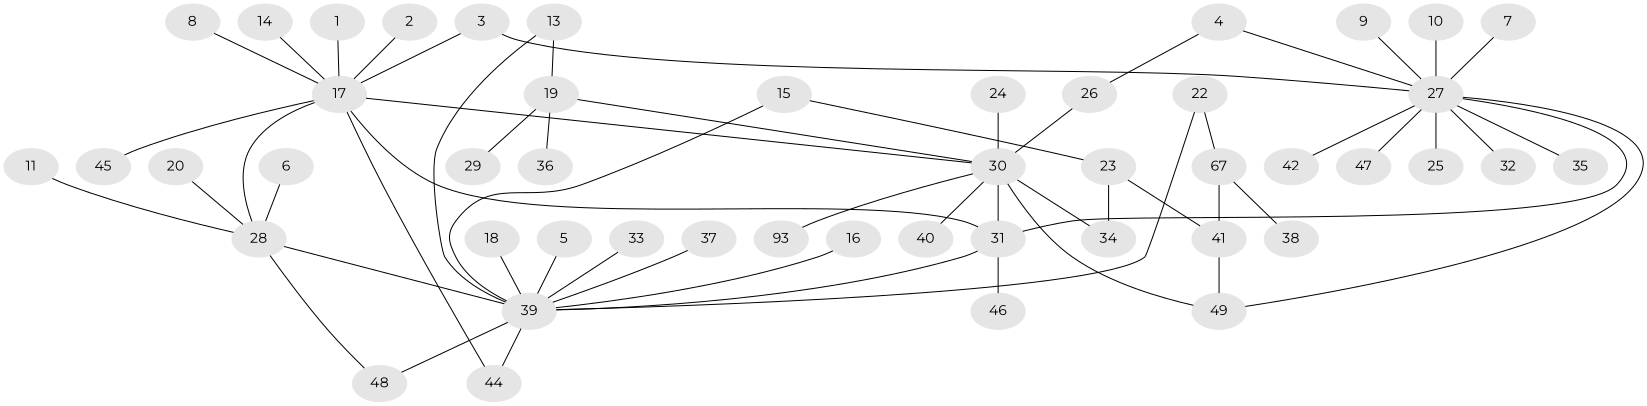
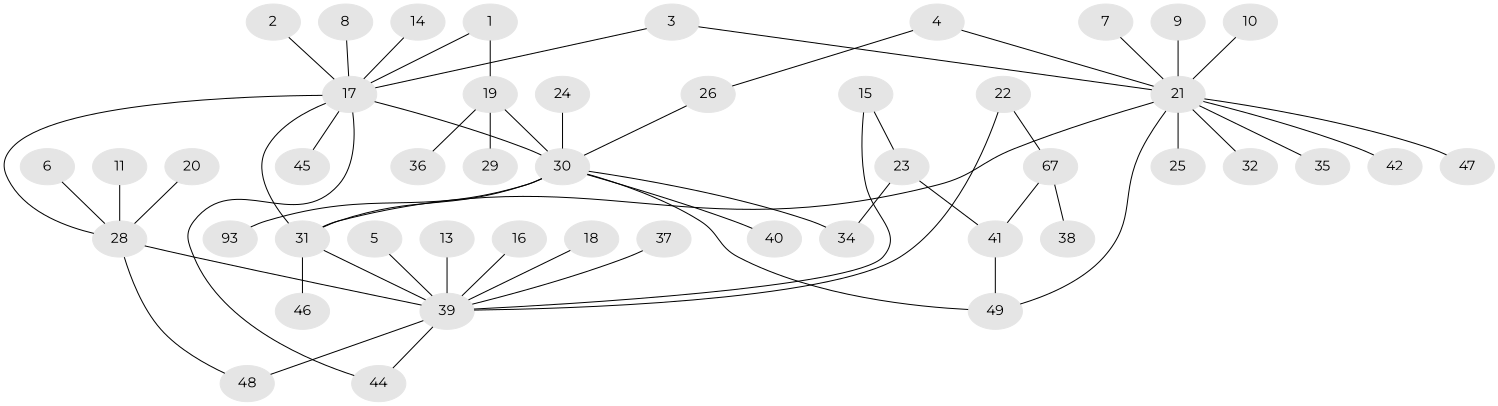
edge "13" -- "19": now "1" -- "19"
node "27": label "27" -> "21"
node "33": removed
